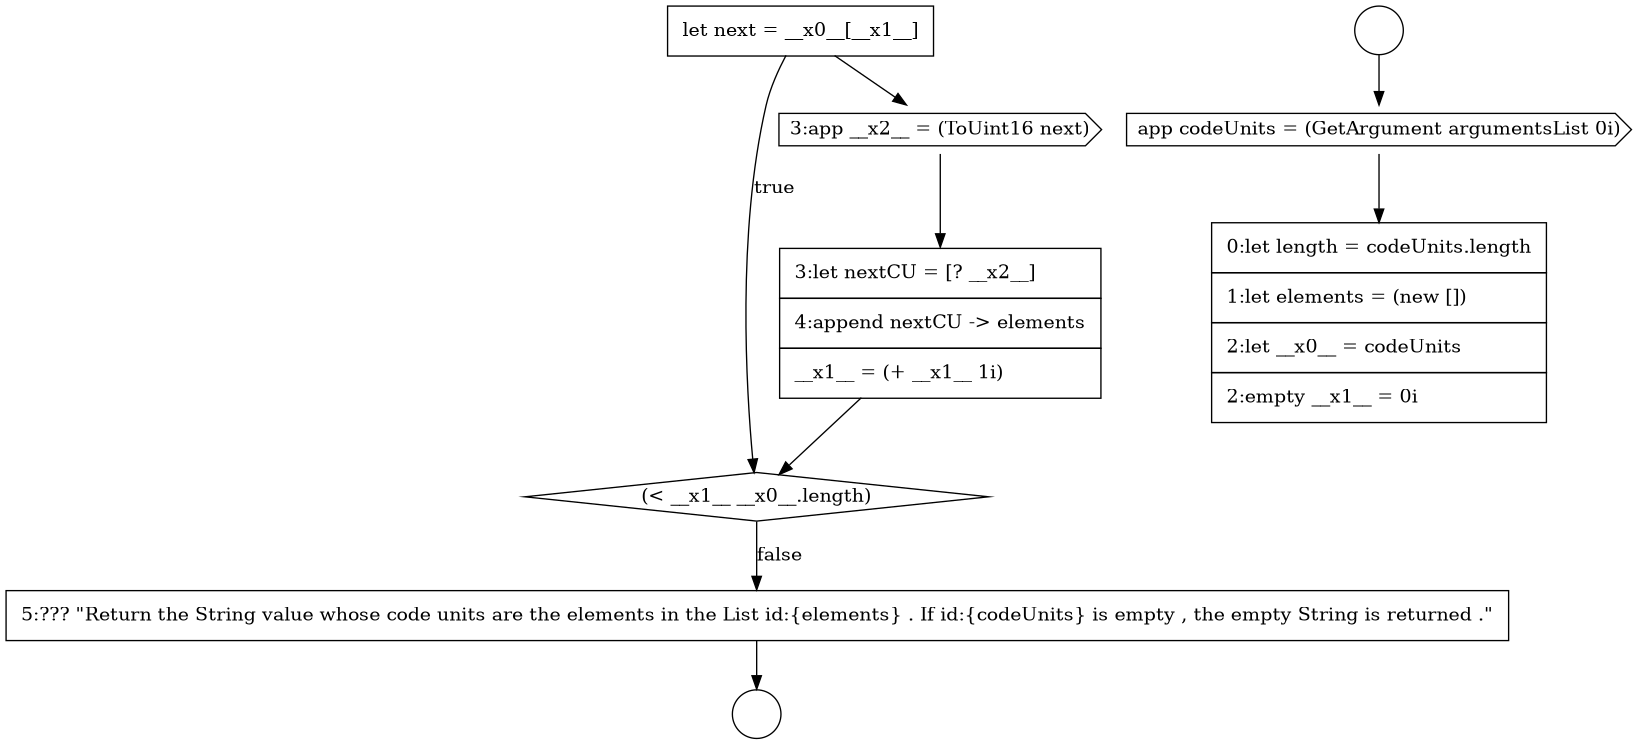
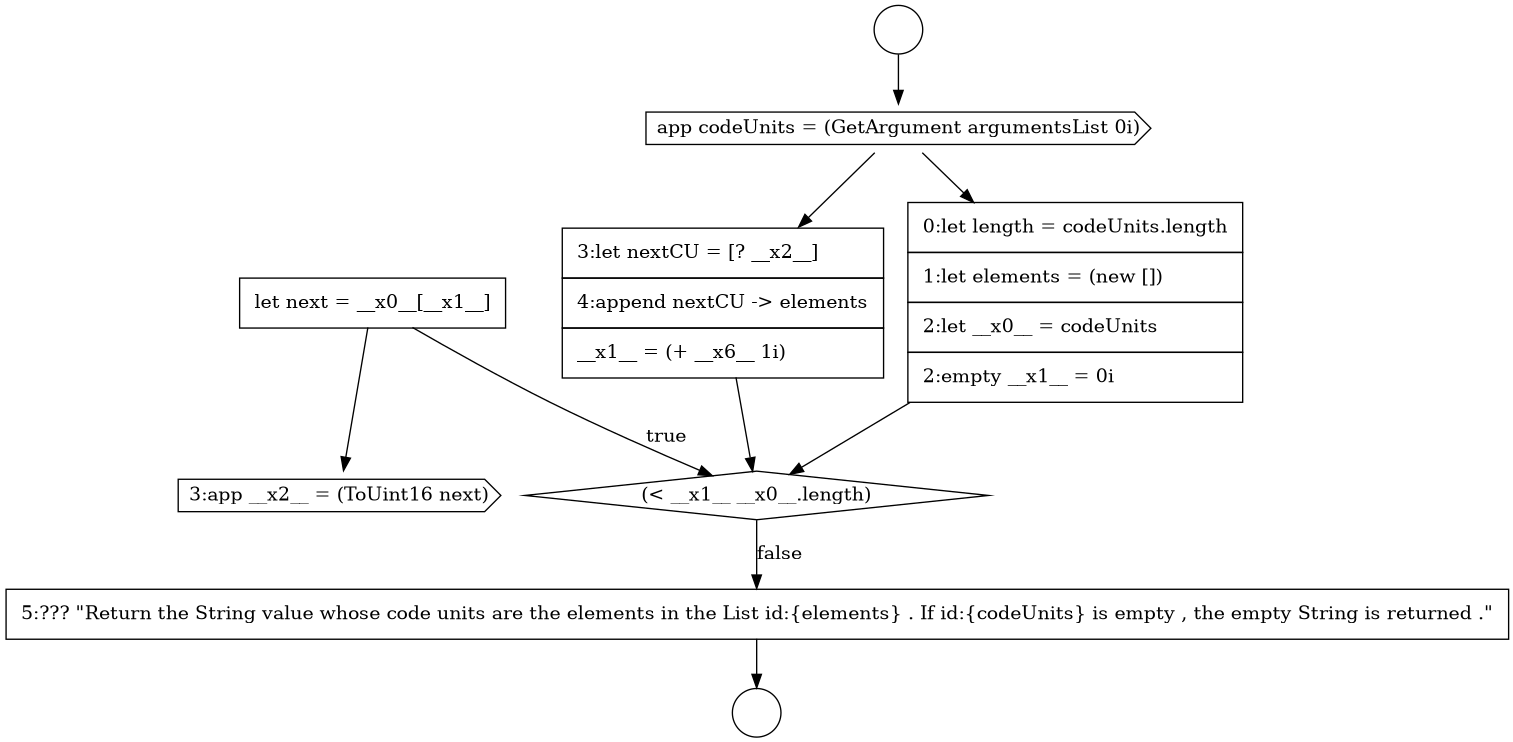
edge "3:app __x2__ = (ToUint16 next)" -> "3:let nextCU = [? __x2__]": now "app codeUnits = (GetArgument argumentsList 0i)" -> "3:let nextCU = [? __x2__]"
node "3:let nextCU = [? __x2__]": text "__x1__ = (+ __x1__ 1i)" -> "__x1__ = (+ __x6__ 1i)"
edge "0:let length = codeUnits.length" -> "(< __x1__ __x0__.length)": added
